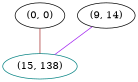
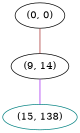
edge "(0, 0)" -- "(15, 138)": now "(0, 0)" -- "(9, 14)"
